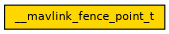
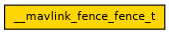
node "__mavlink_fence_point_t": label "__mavlink_fence_point_t" -> "__mavlink_fence_fence_t"
